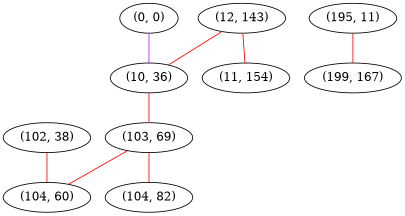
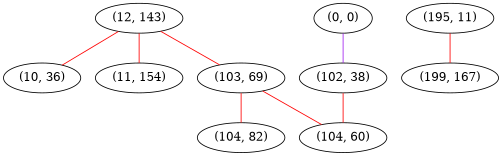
edge "(0, 0)" -- "(10, 36)": now "(0, 0)" -- "(102, 38)"
edge "(10, 36)" -- "(103, 69)": now "(12, 143)" -- "(103, 69)"
